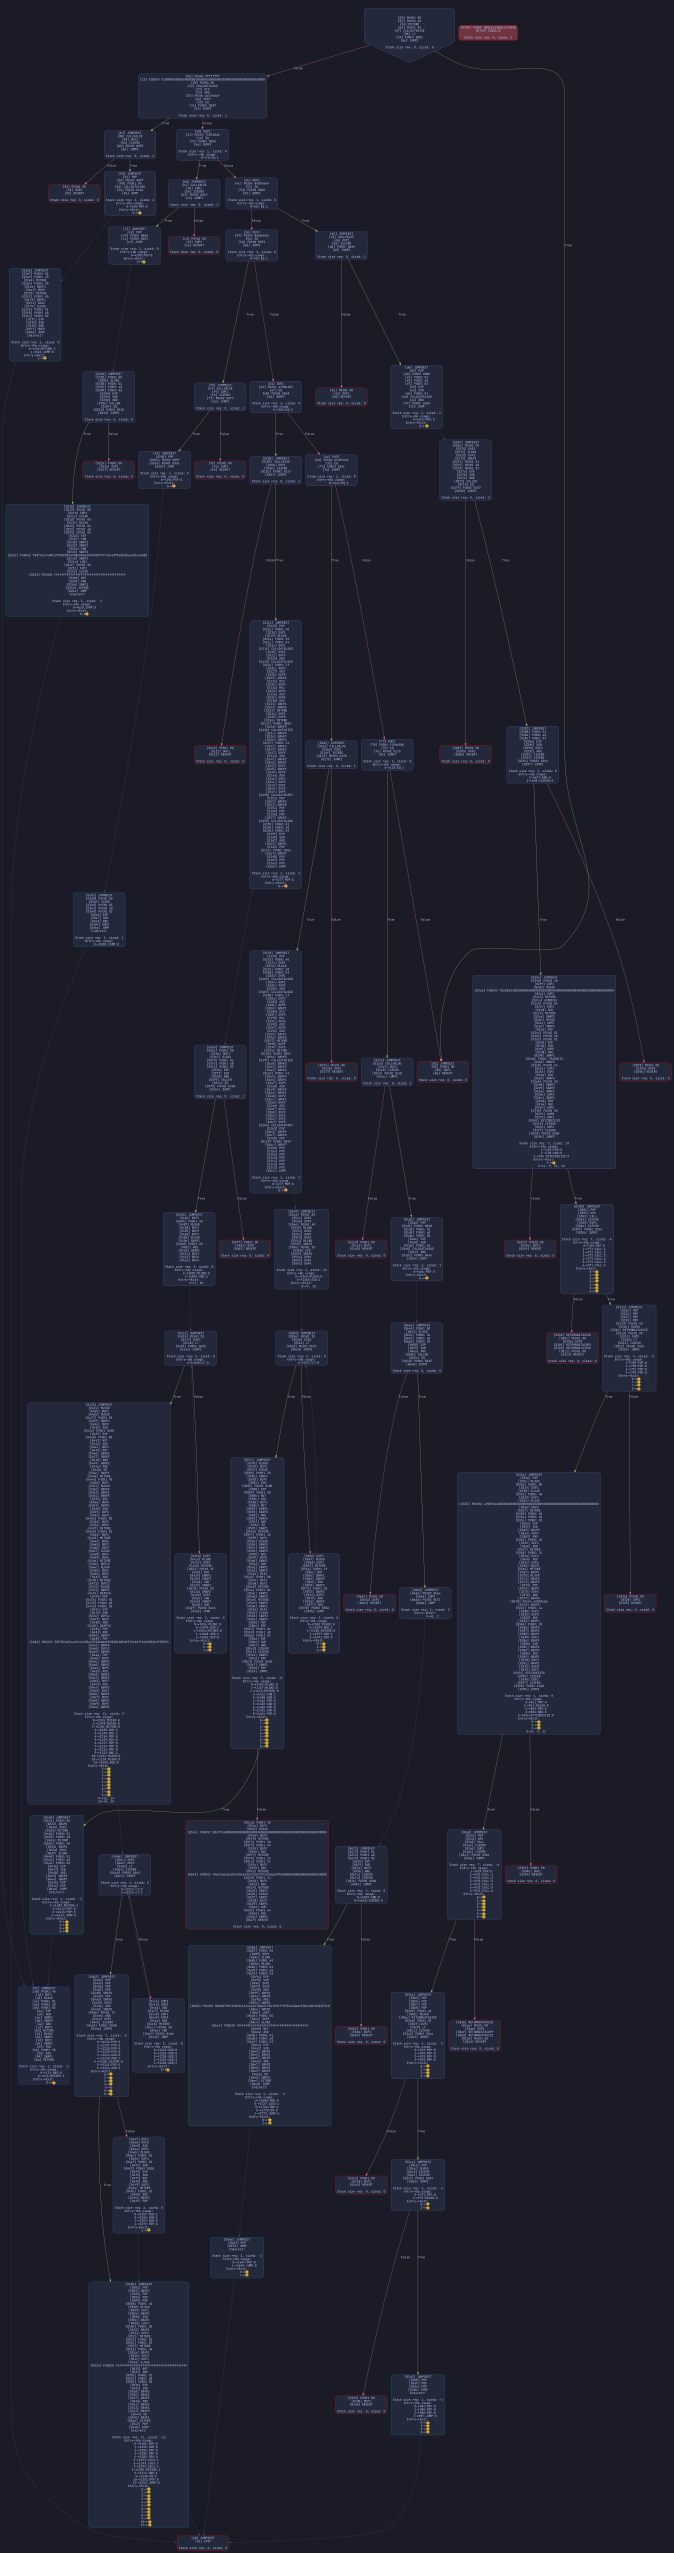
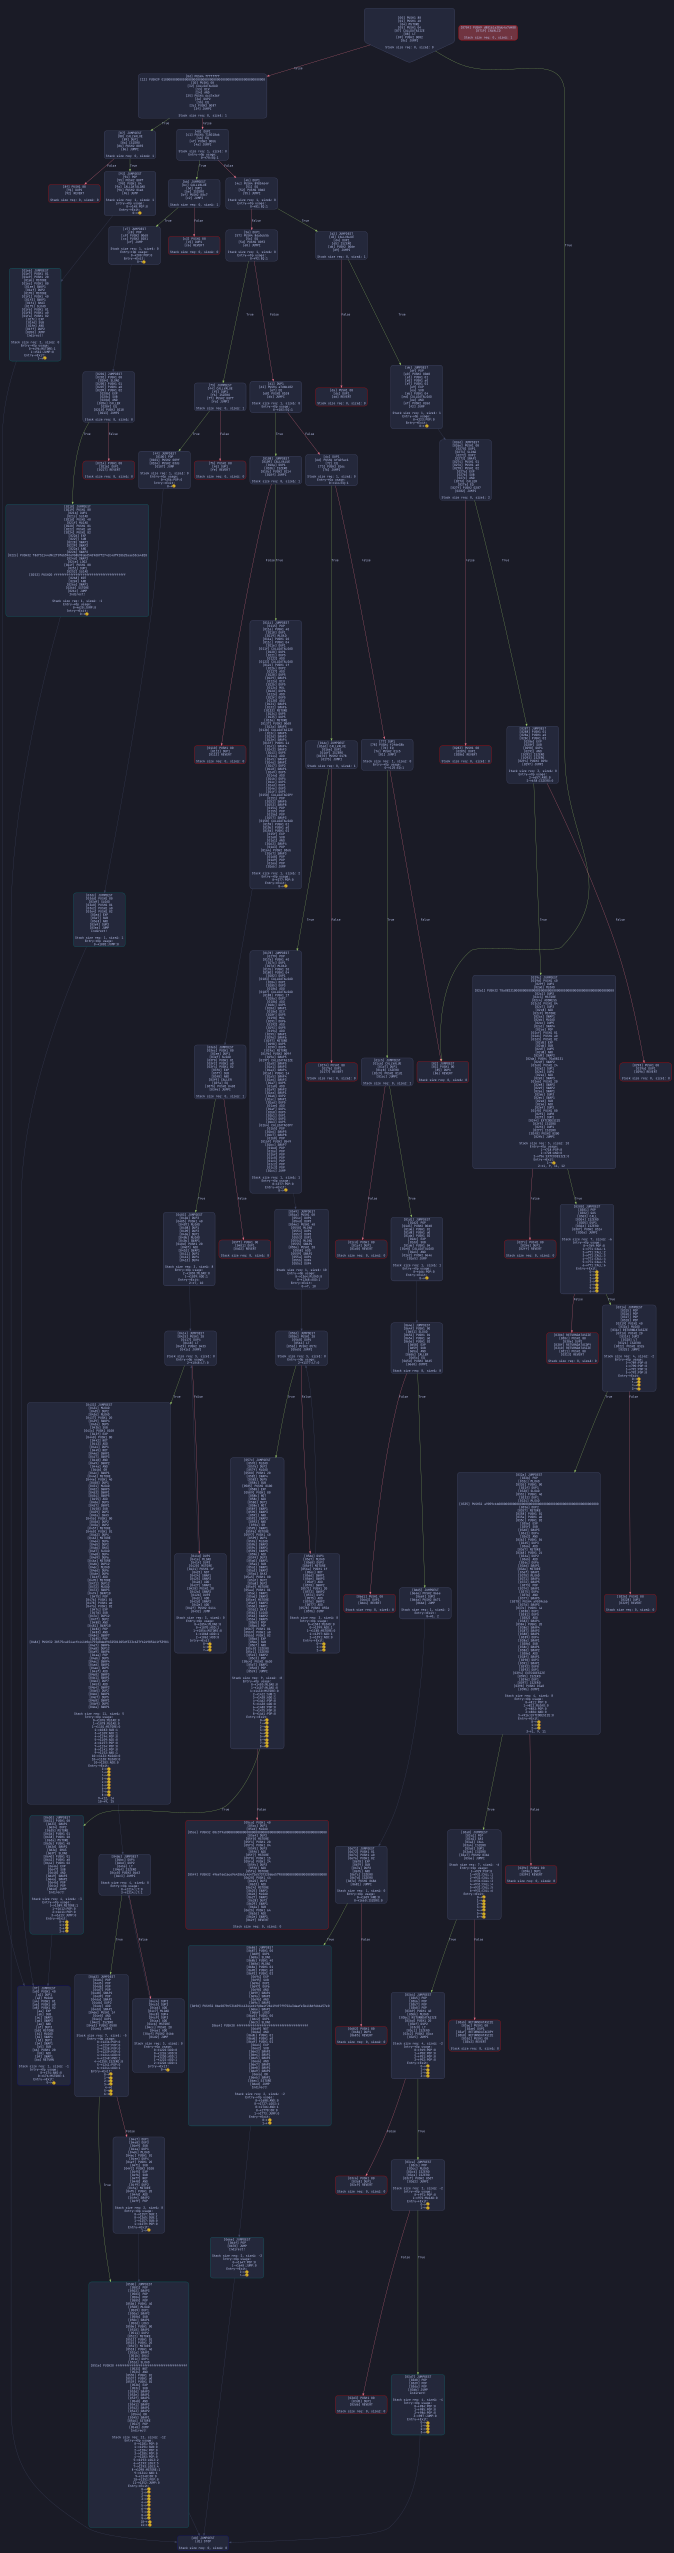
node "[d0] JUMPDEST [d1] STOP Stack size req: 0, sizeΔ: 0": color red -> darkblue
